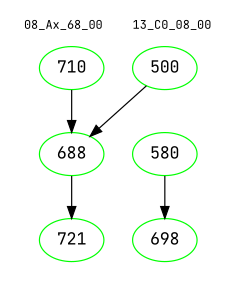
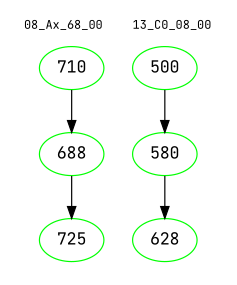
edge "500" -> "688": now "500" -> "580"
node "721": label "721" -> "725"
node "698": label "698" -> "628"
